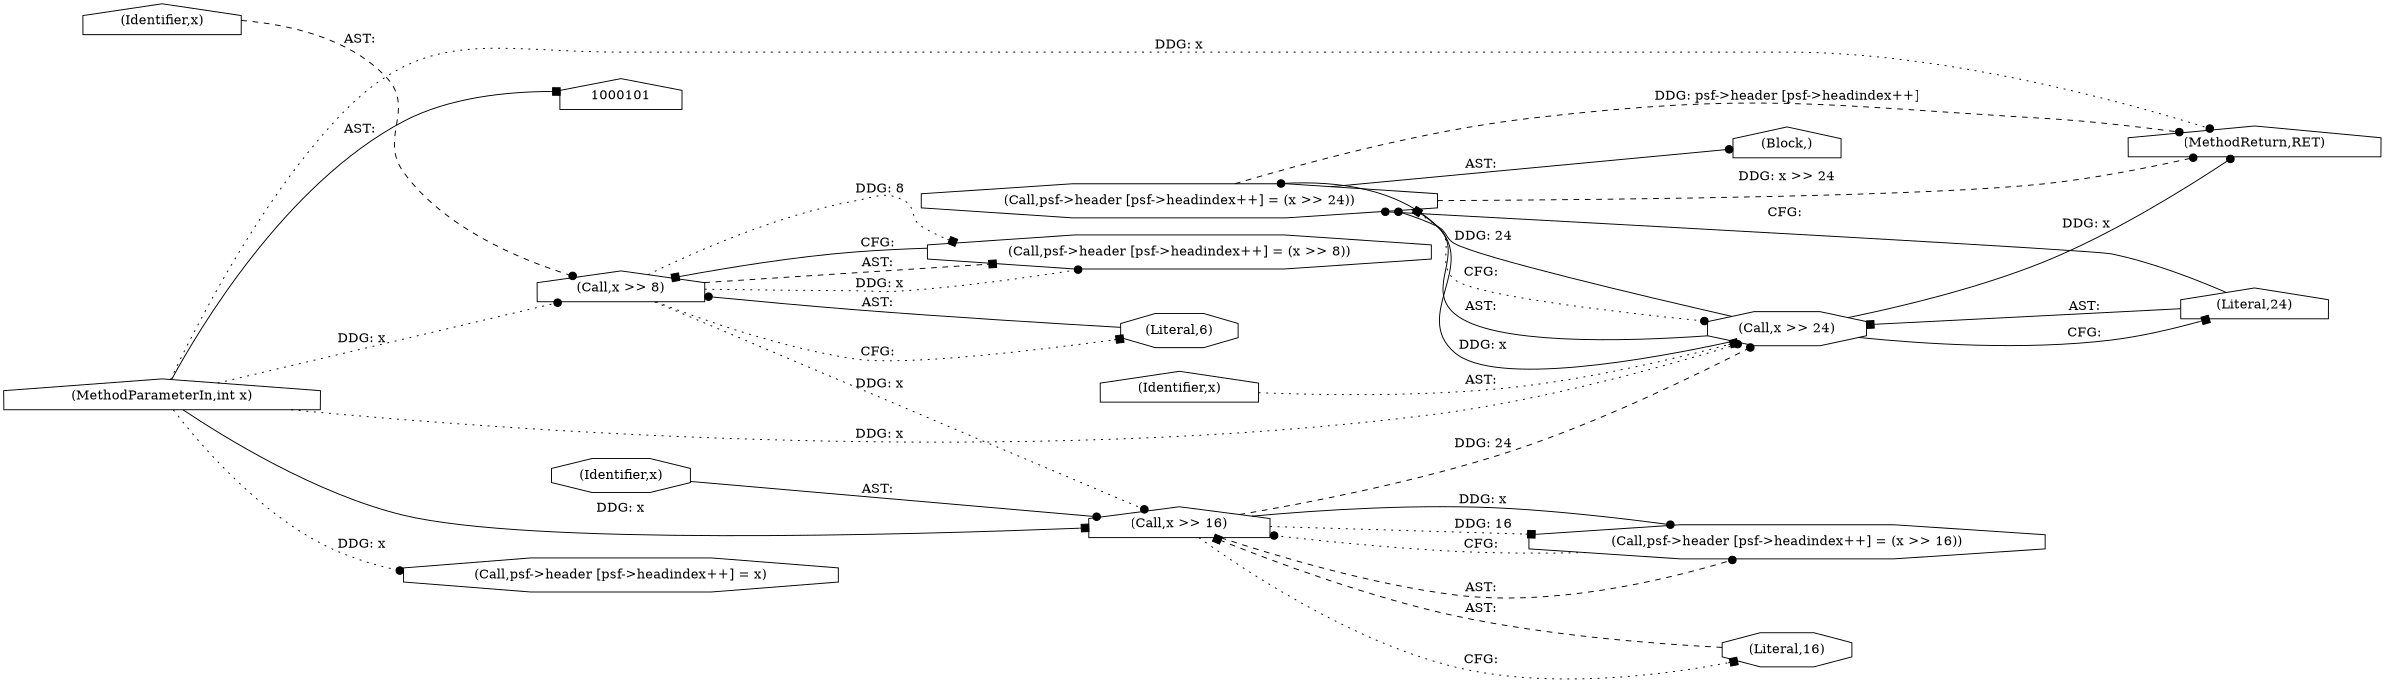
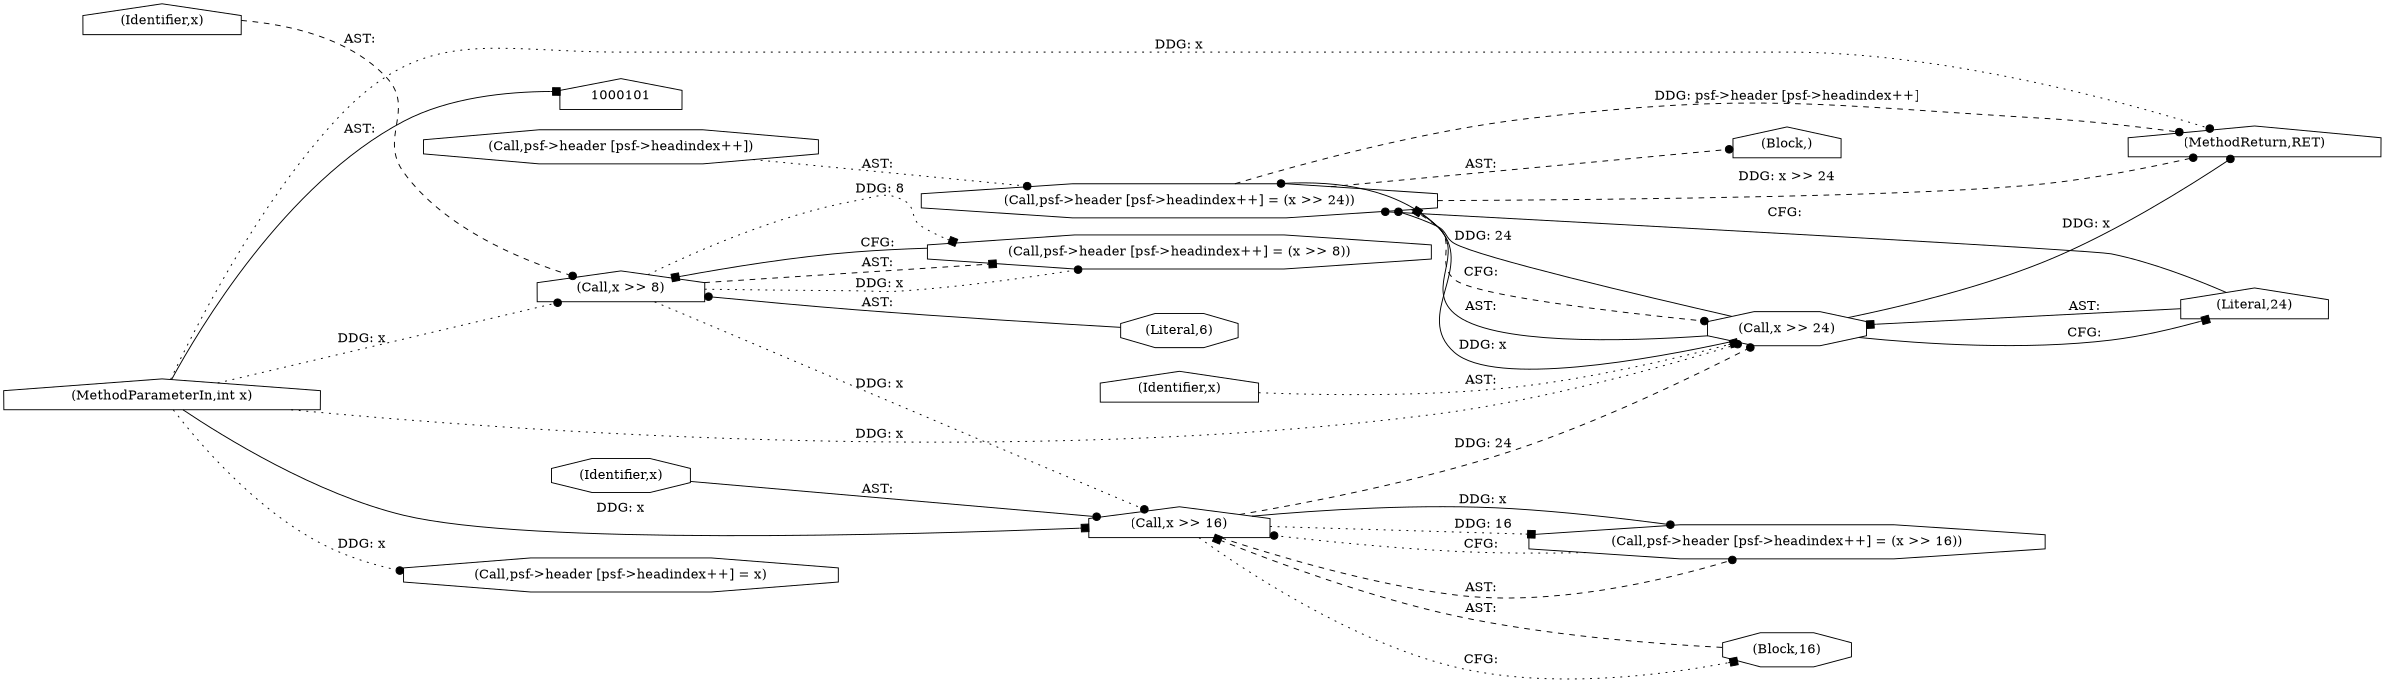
node "(Call,psf->header [psf->headindex++])": added
edge "(Call,psf->header [psf->headindex++] = (x >> 24))" -> "(Block,)": style solid -> dashed
edge "(Call,psf->header [psf->headindex++] = (x >> 24))" -> "(Call,x >> 24)": style dotted -> dashed
edge "(Call,x >> 8)" -> "(Literal,6)": removed, label "CFG:"
node "(Literal,16)": label "(Literal,16)" -> "(Block,16)"
